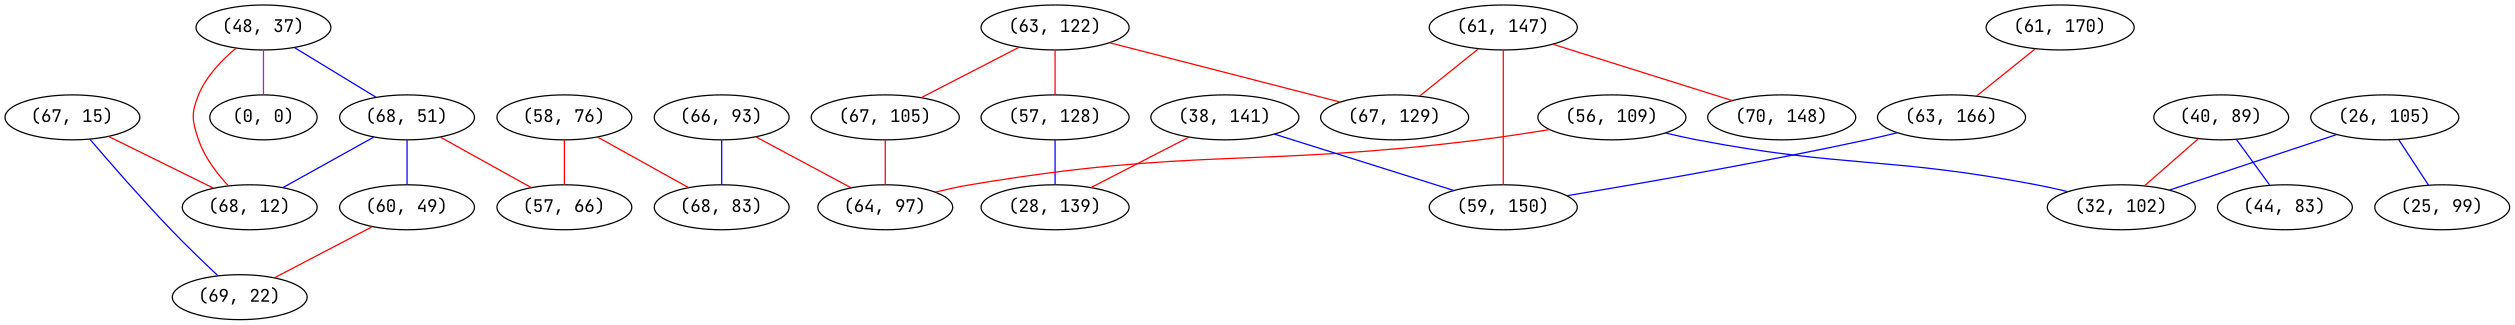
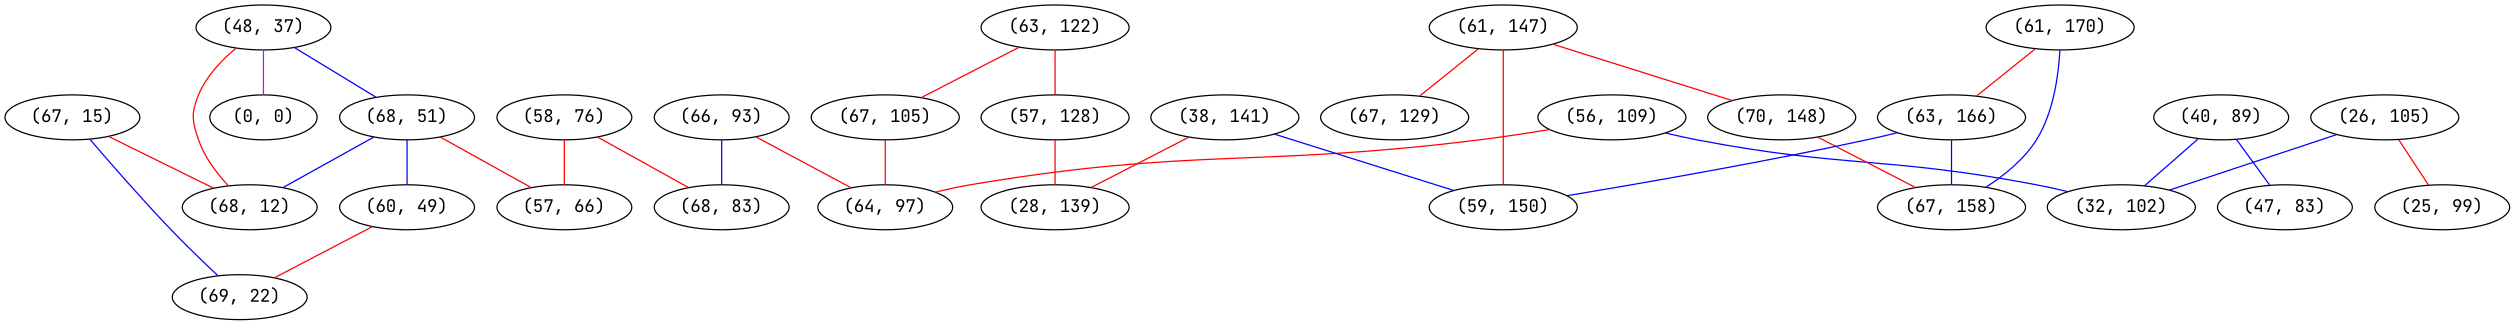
edge "(63, 122)" -- "(67, 129)": removed
edge "(57, 128)" -- "(28, 139)": color blue -> red
edge "(40, 89)" -- "(32, 102)": color red -> blue
edge "(26, 105)" -- "(25, 99)": color blue -> red
node "(67, 158)": added
node "(44, 83)": label "(44, 83)" -> "(47, 83)"
